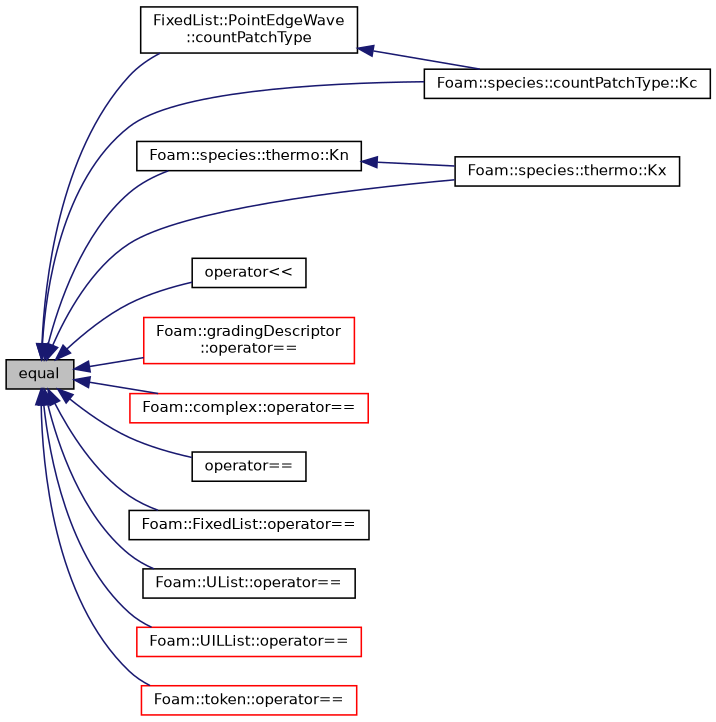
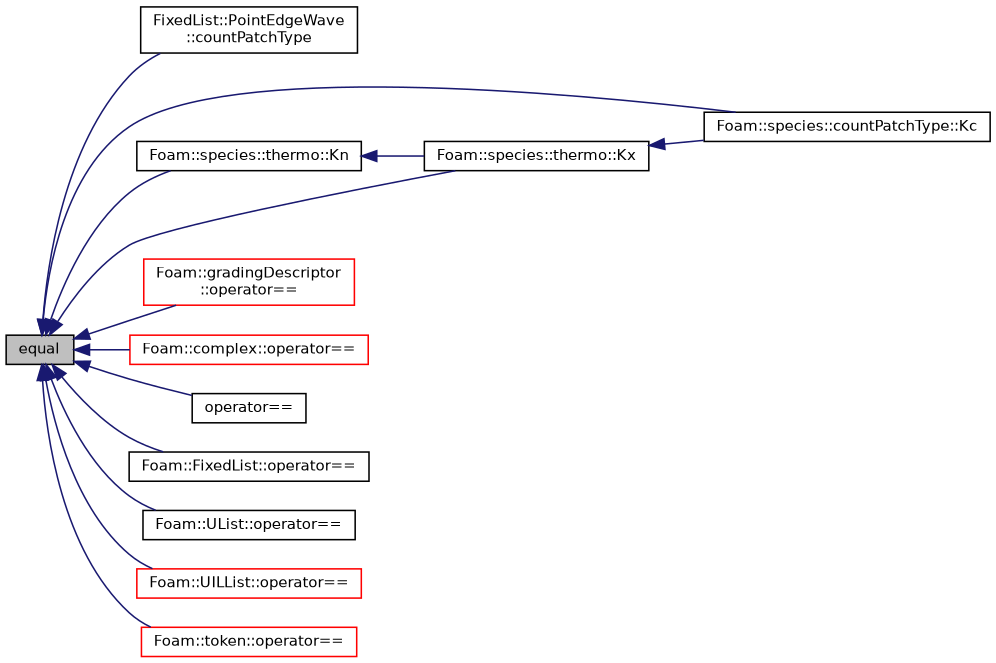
edge "Foam::species::countPatchType::Kc" -> "FixedList::PointEdgeWave ::countPatchType": now "Foam::species::countPatchType::Kc" -> "Foam::species::thermo::Kx"
node "operator<<": removed
